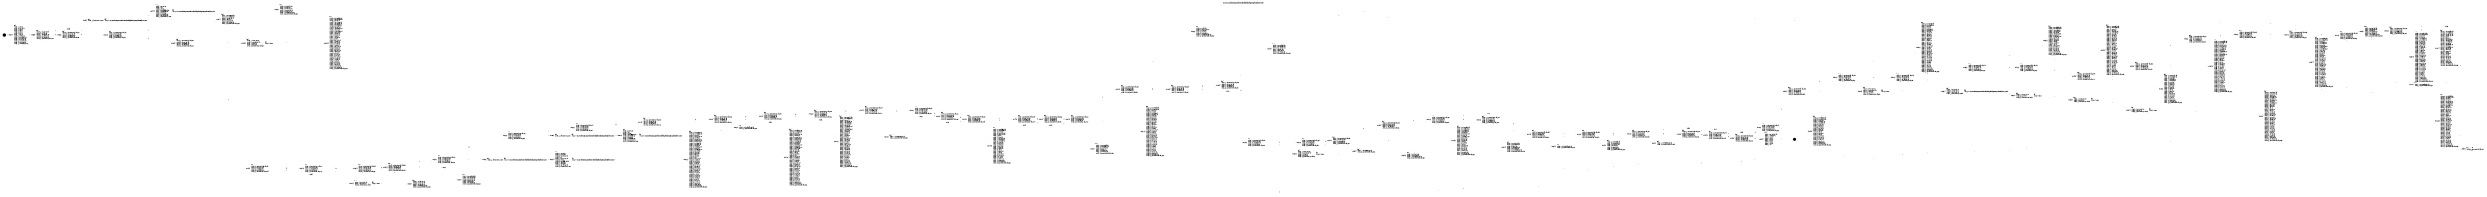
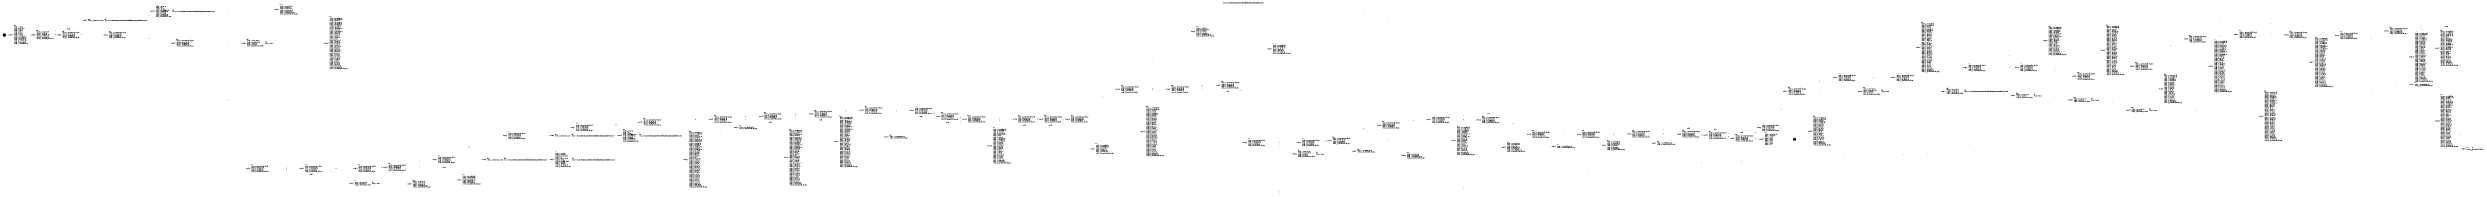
node "0x4021f2 [27]": removed
node "0x401fca [31]": removed
